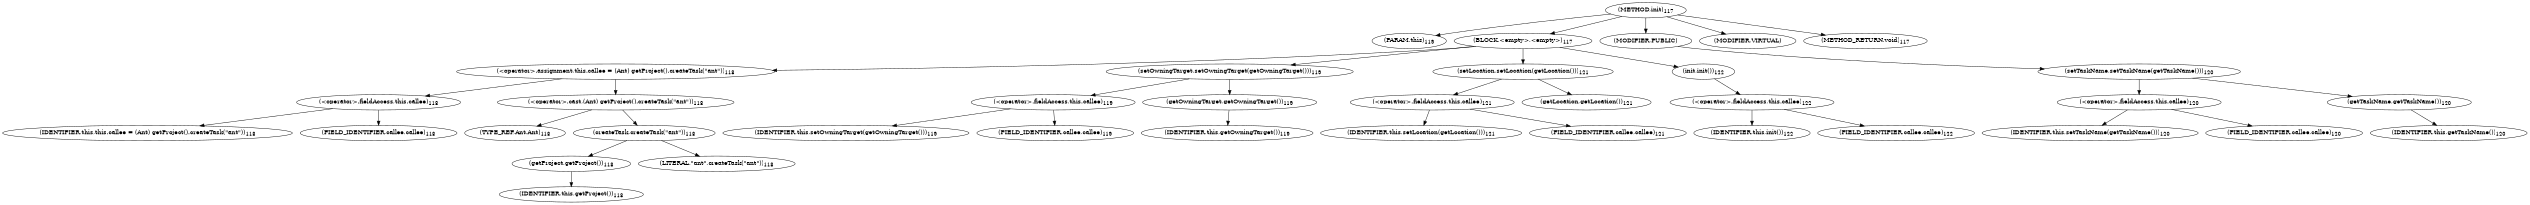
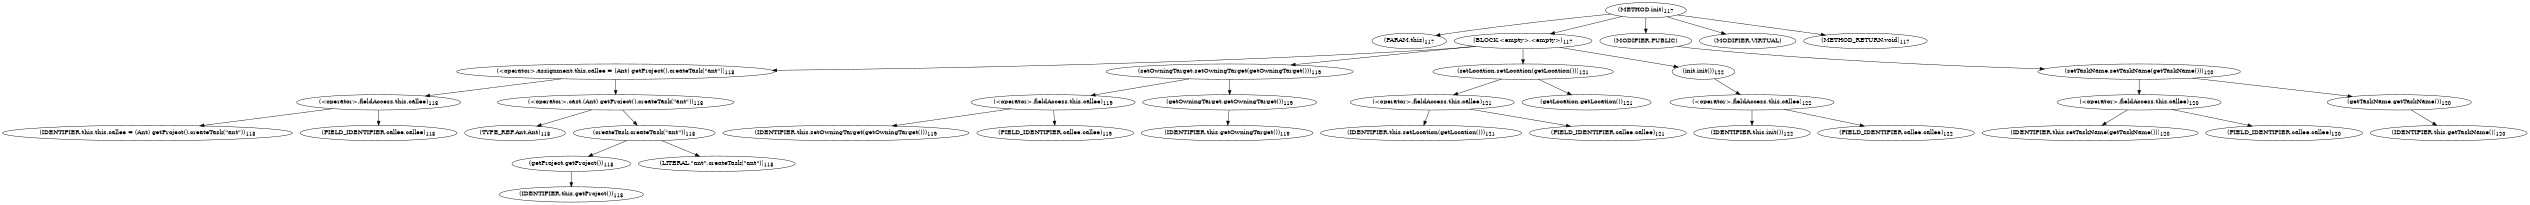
node "(PARAM,this)": text "119" -> "117"
